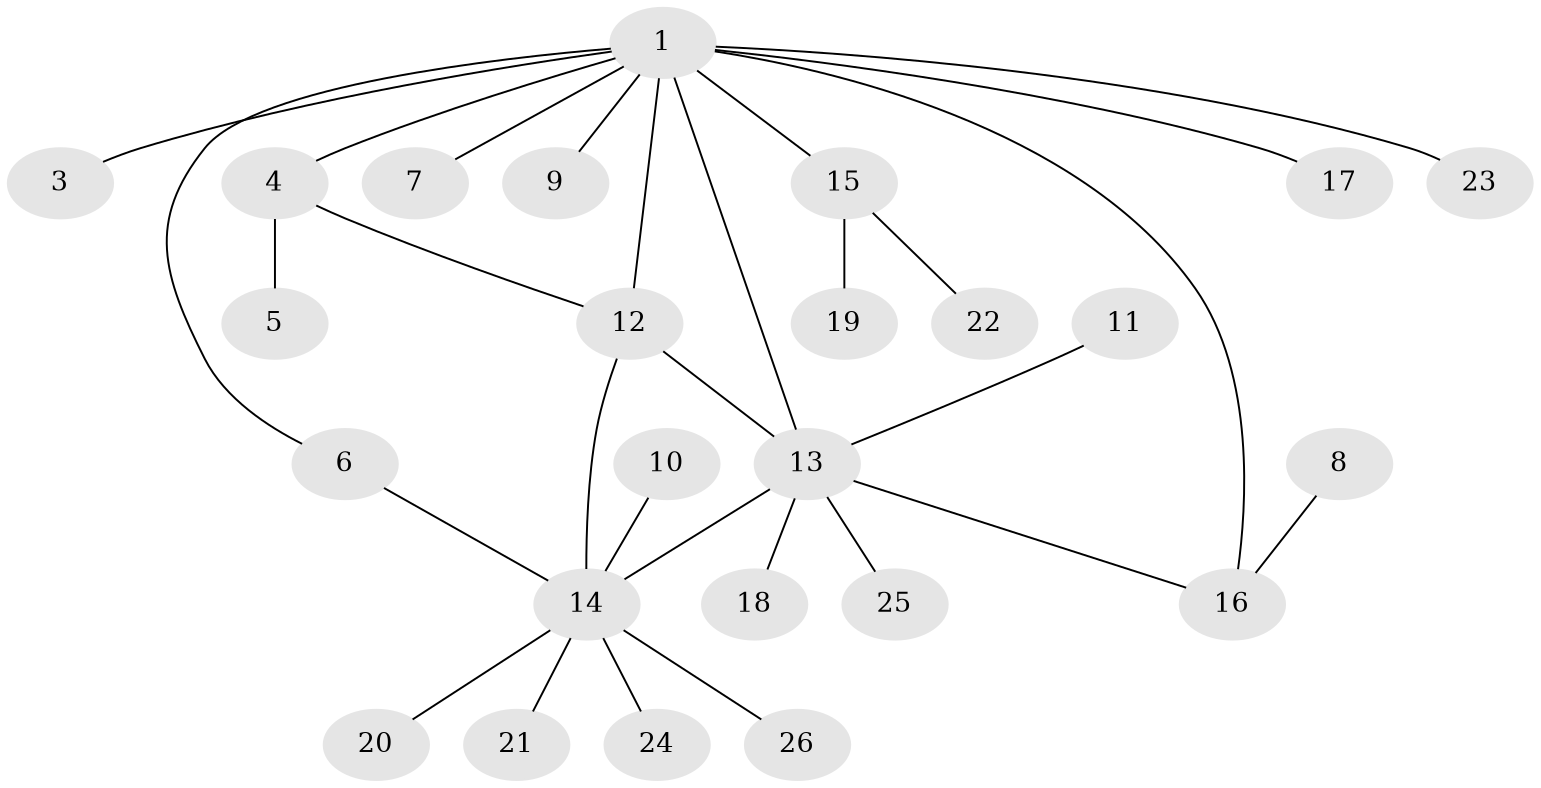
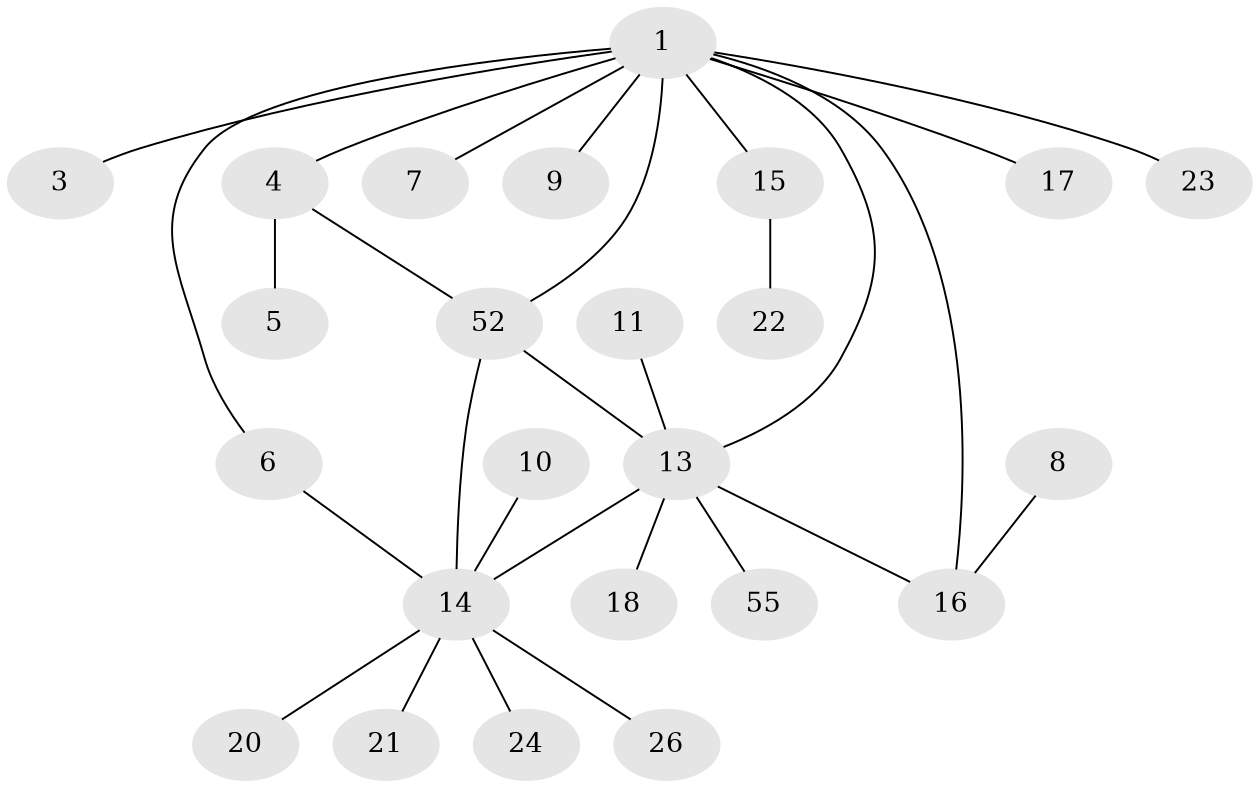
node "12": label "12" -> "52"
node "19": removed
node "25": label "25" -> "55"
